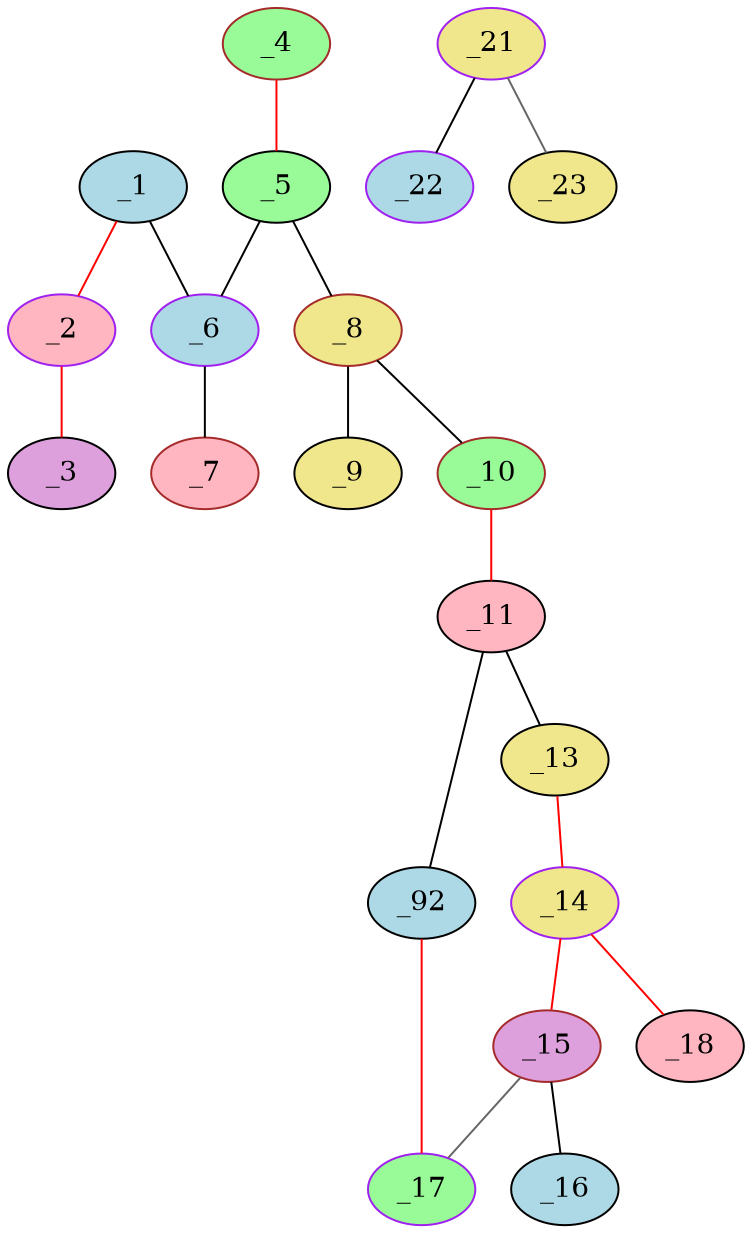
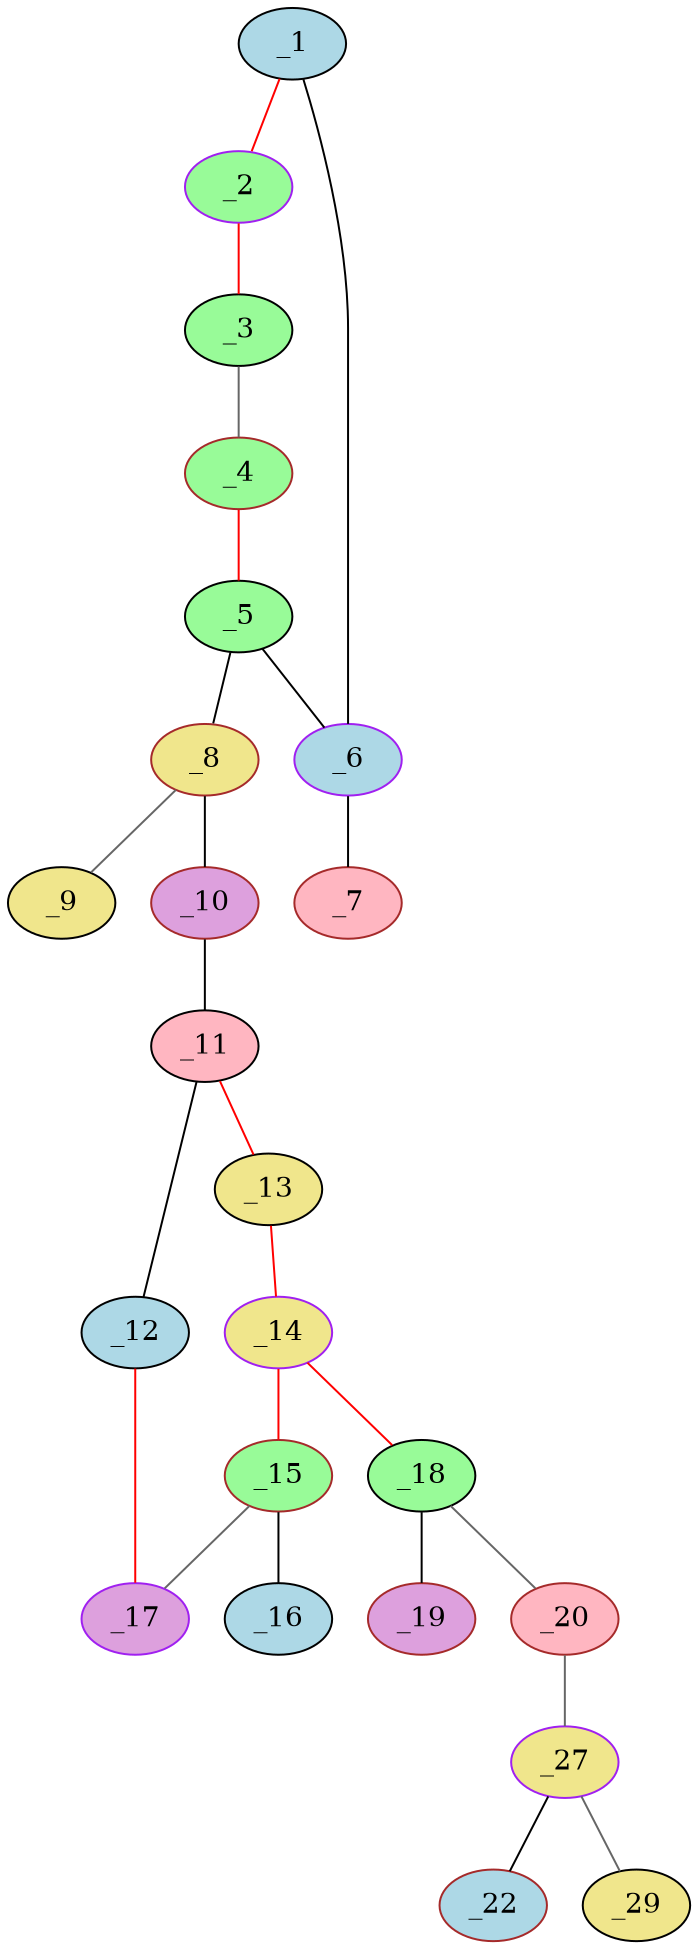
node "_21": label "_21" -> "_27"
node "_22": color purple -> brown
node "_23": label "_23" -> "_29"
node "_2": fillcolor lightpink -> palegreen
edge "_3" -- "_4": added
edge "_8" -- "_9": color black -> gray40
node "_3": fillcolor plum -> palegreen
node "_10": fillcolor palegreen -> plum
edge "_10" -- "_11": color red -> black
edge "_11" -- "_13": color black -> red
node "_92": label "_92" -> "_12"
node "_15": fillcolor plum -> palegreen
node "_18": fillcolor lightpink -> palegreen
node "_17": fillcolor palegreen -> plum
node "_19": added
node "_20": added
